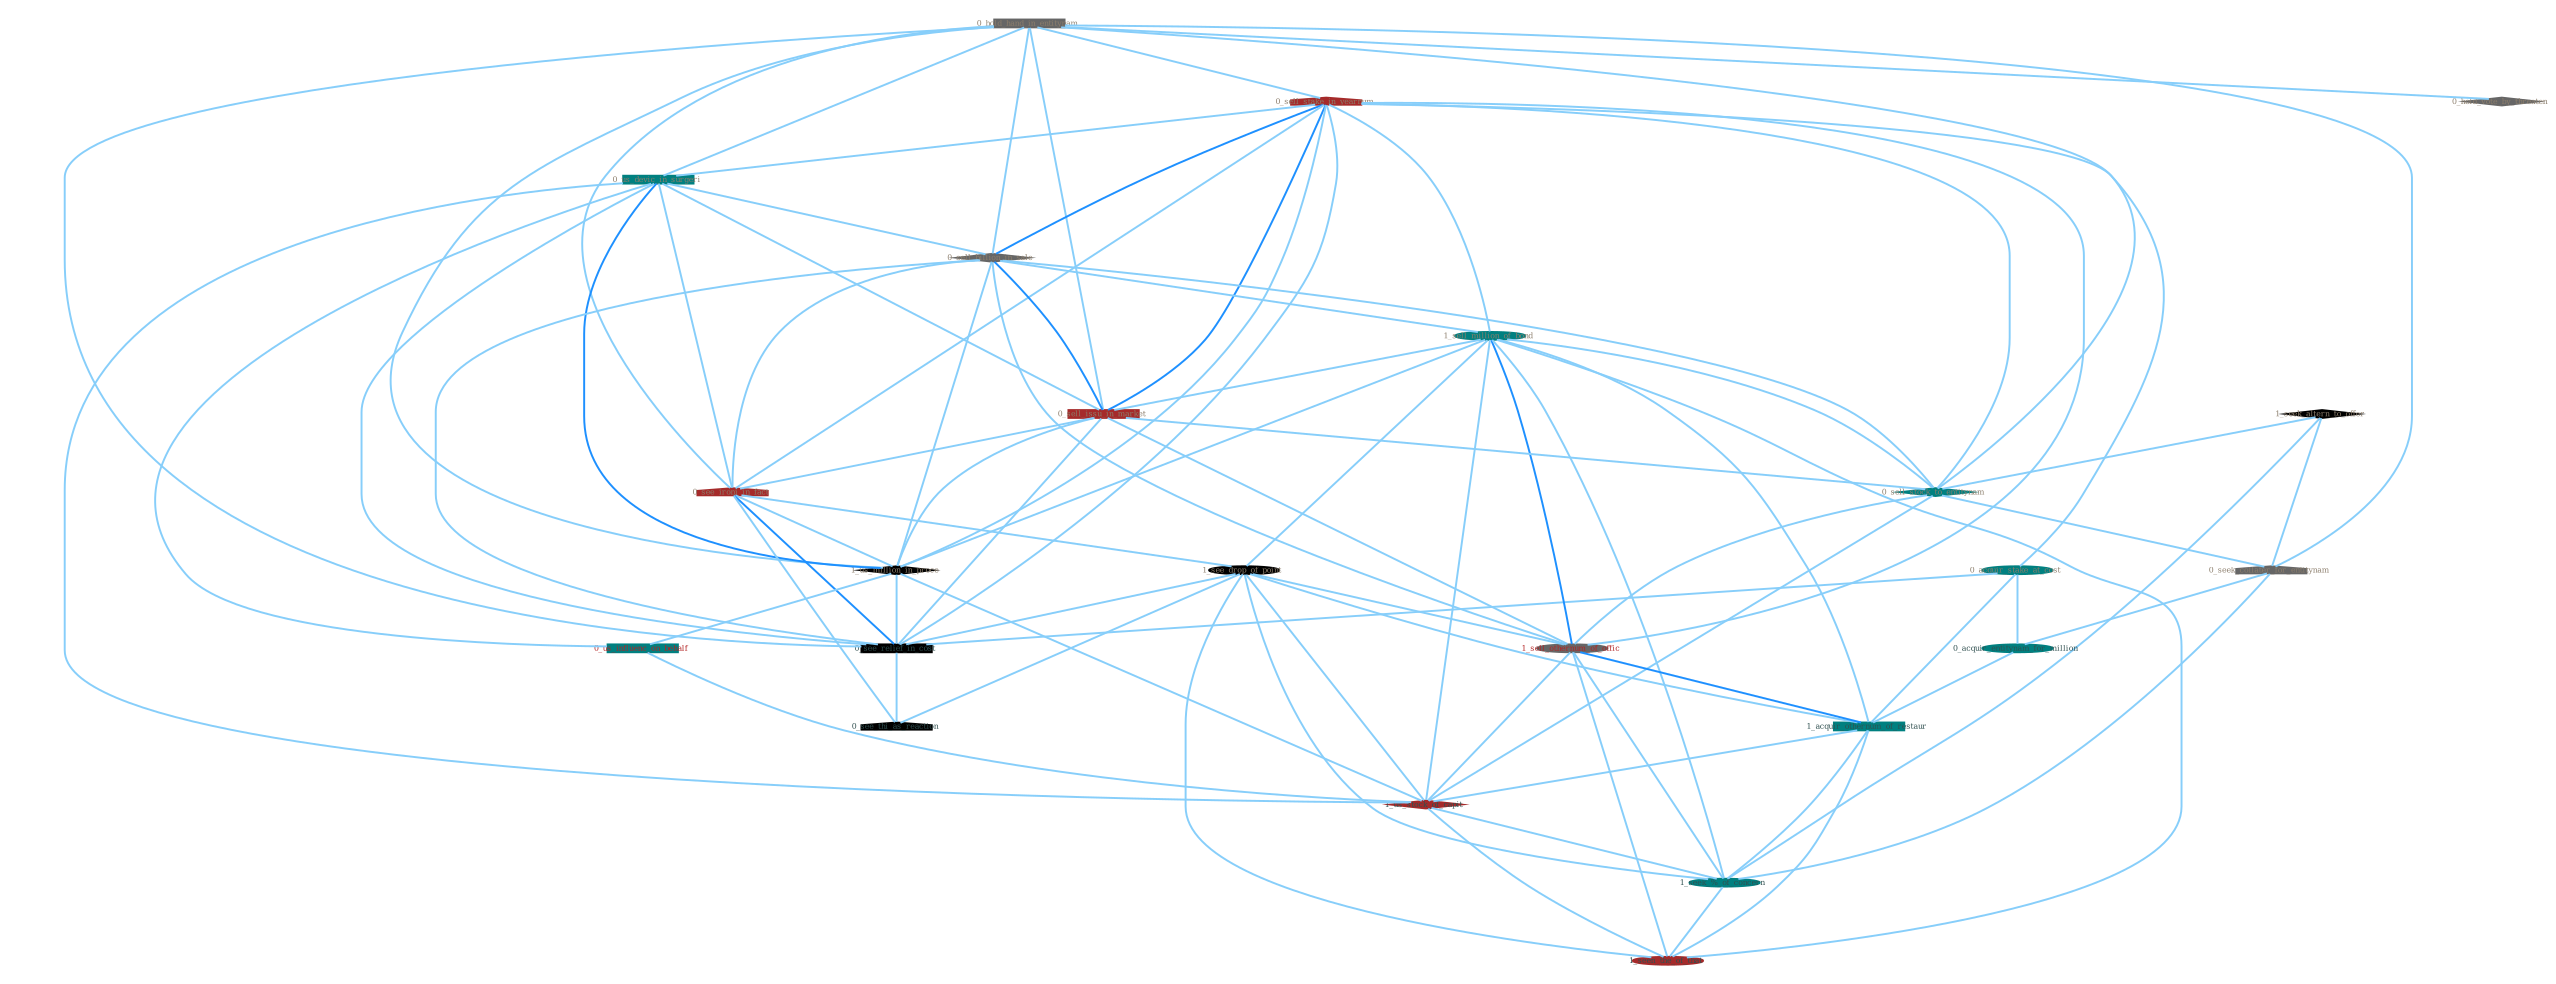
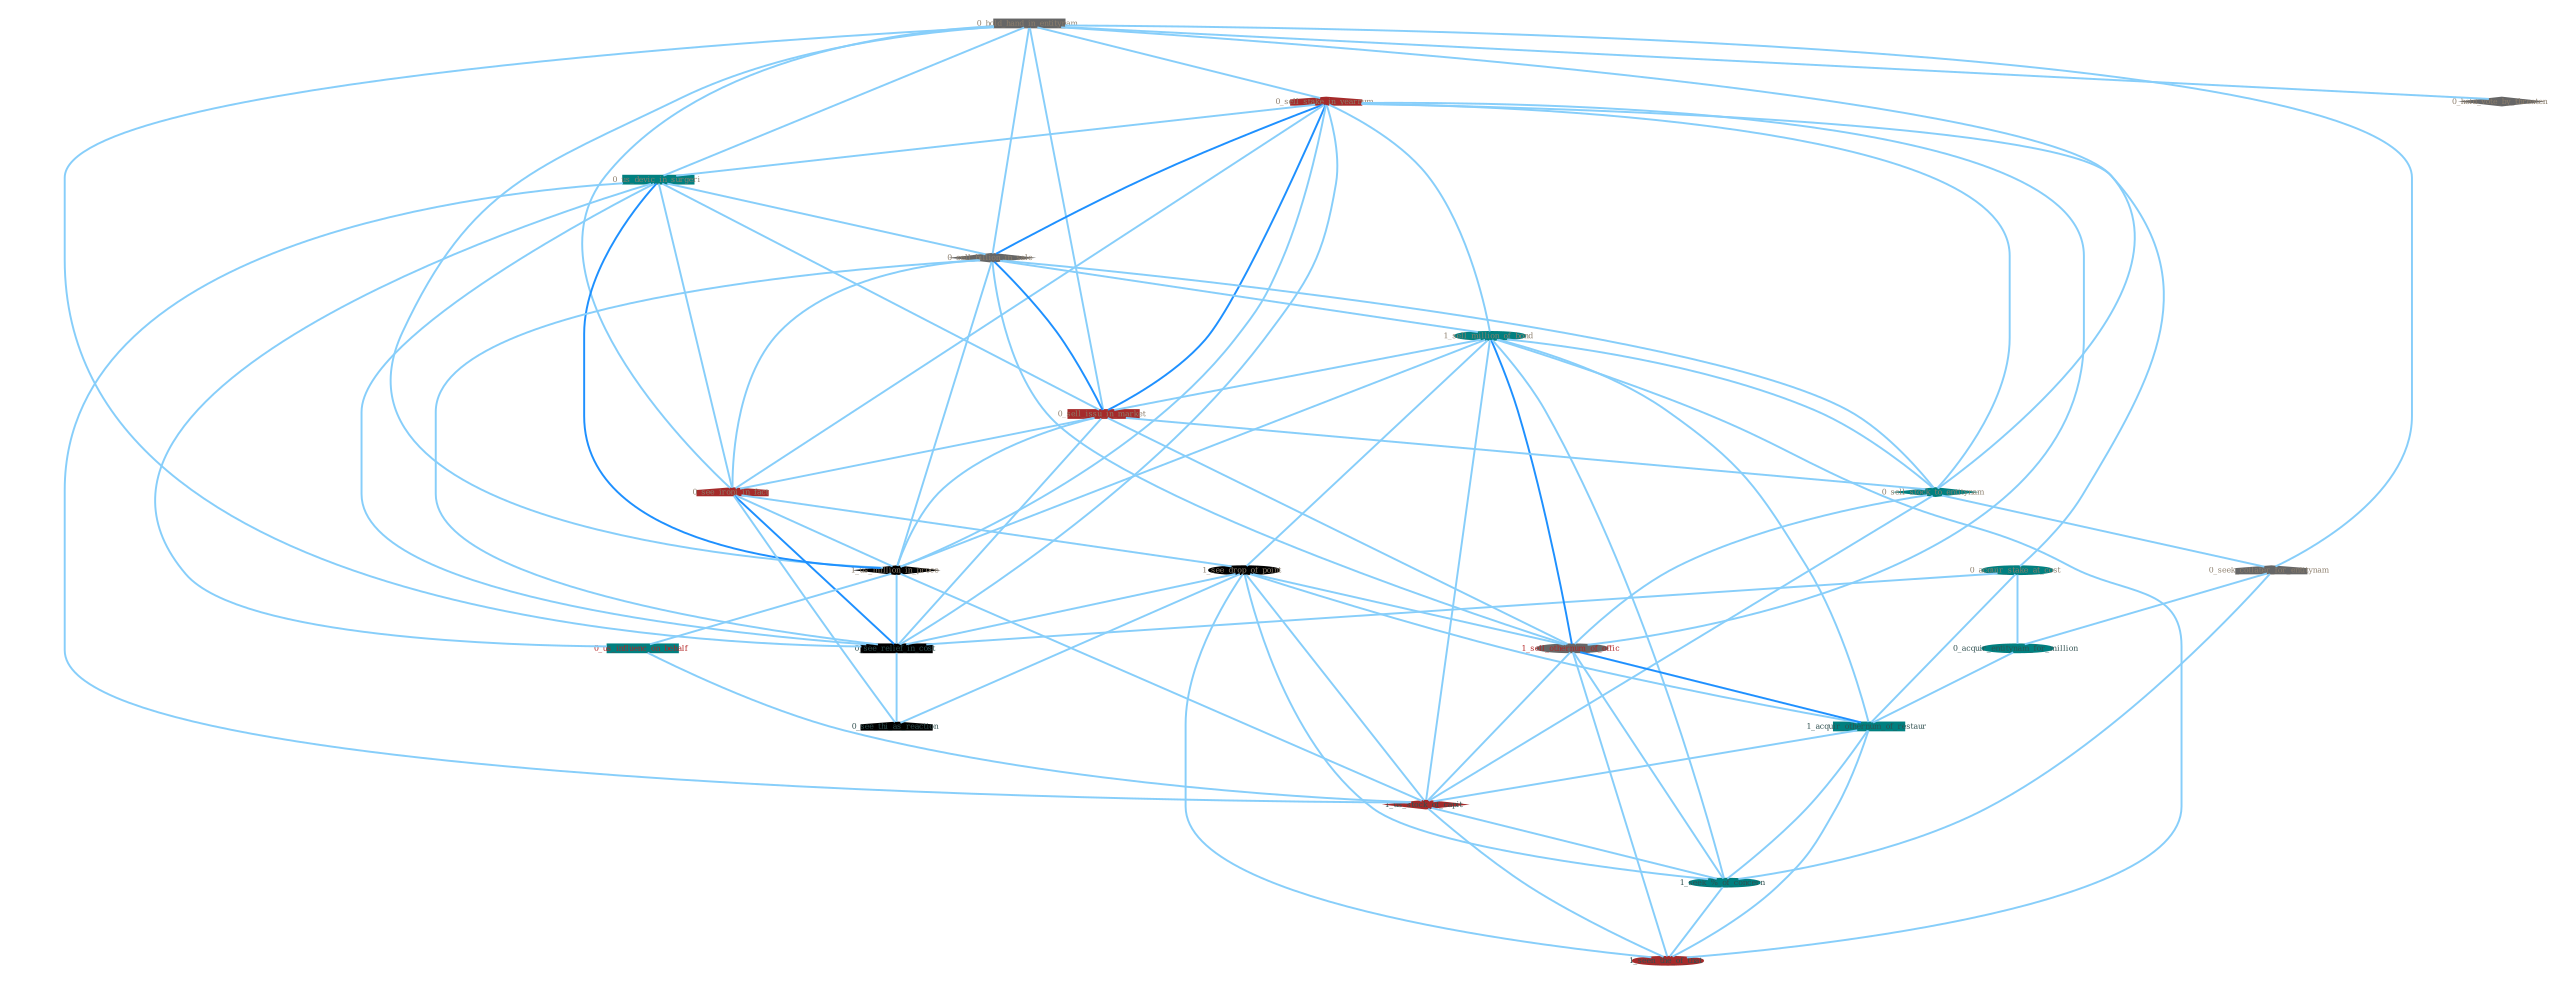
node "1_seek_altern_to_offer": removed
